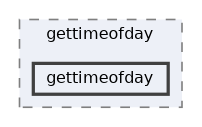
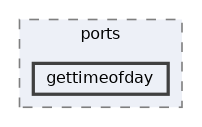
cluster "gettimeofday": label "gettimeofday" -> "ports"
